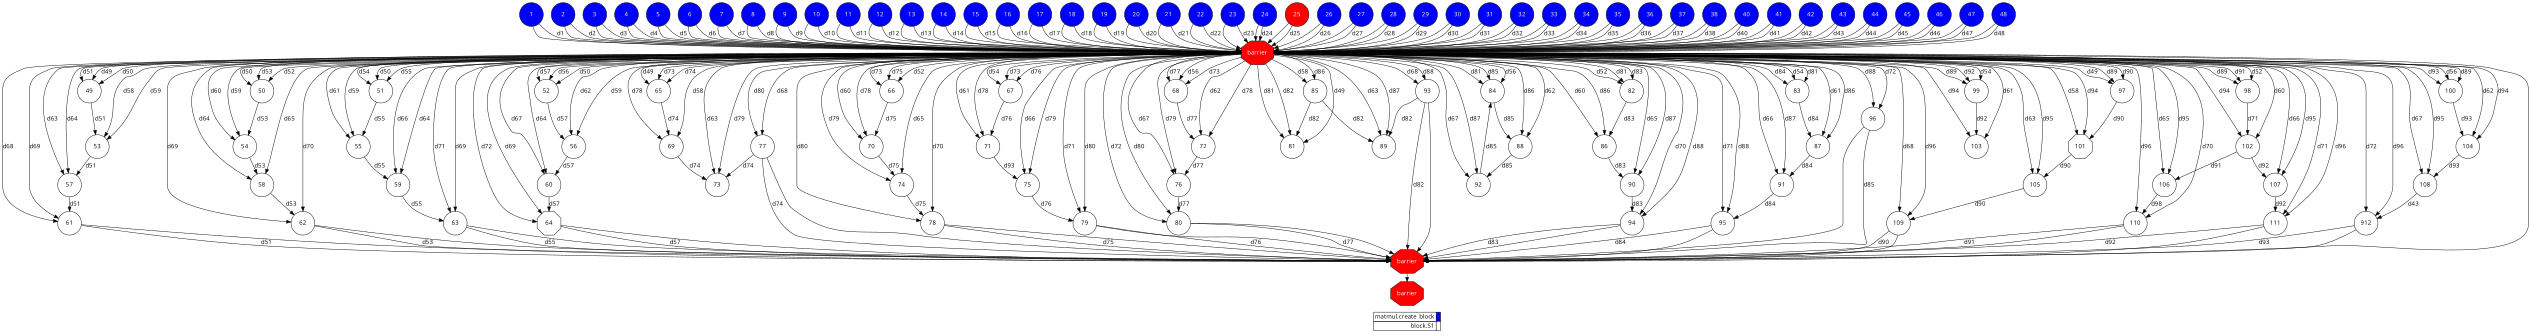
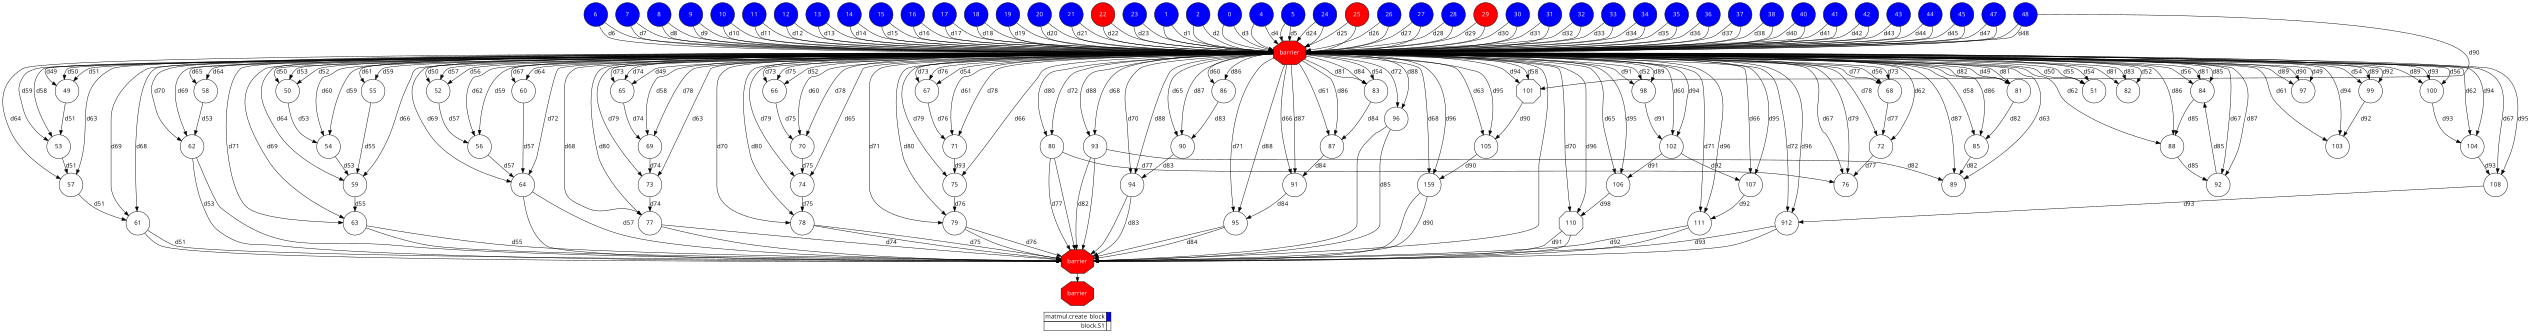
node "3": label "3" -> "0"
node "22": fillcolor #0000ff -> #ff0000
node "29": fillcolor #0000ff -> #ff0000
node "46": removed
edge "51" -> "55": removed, label "d55"
edge "85" -> "81": reversed
edge "82" -> "86": removed, label "d83"
edge "98" -> "102": label "d71" -> "d91"
edge "97" -> "101": now "48" -> "101"
edge "54" -> "58": now "54" -> "59"
edge "56" -> "60": now "56" -> "64"
edge "77" -> "73": reversed
edge "76" -> "80": reversed
edge "108" -> "912": label "d43" -> "d93"
node "64": shape octagon -> circle
node "109": label "109" -> "159"
node "110": shape circle -> octagon
